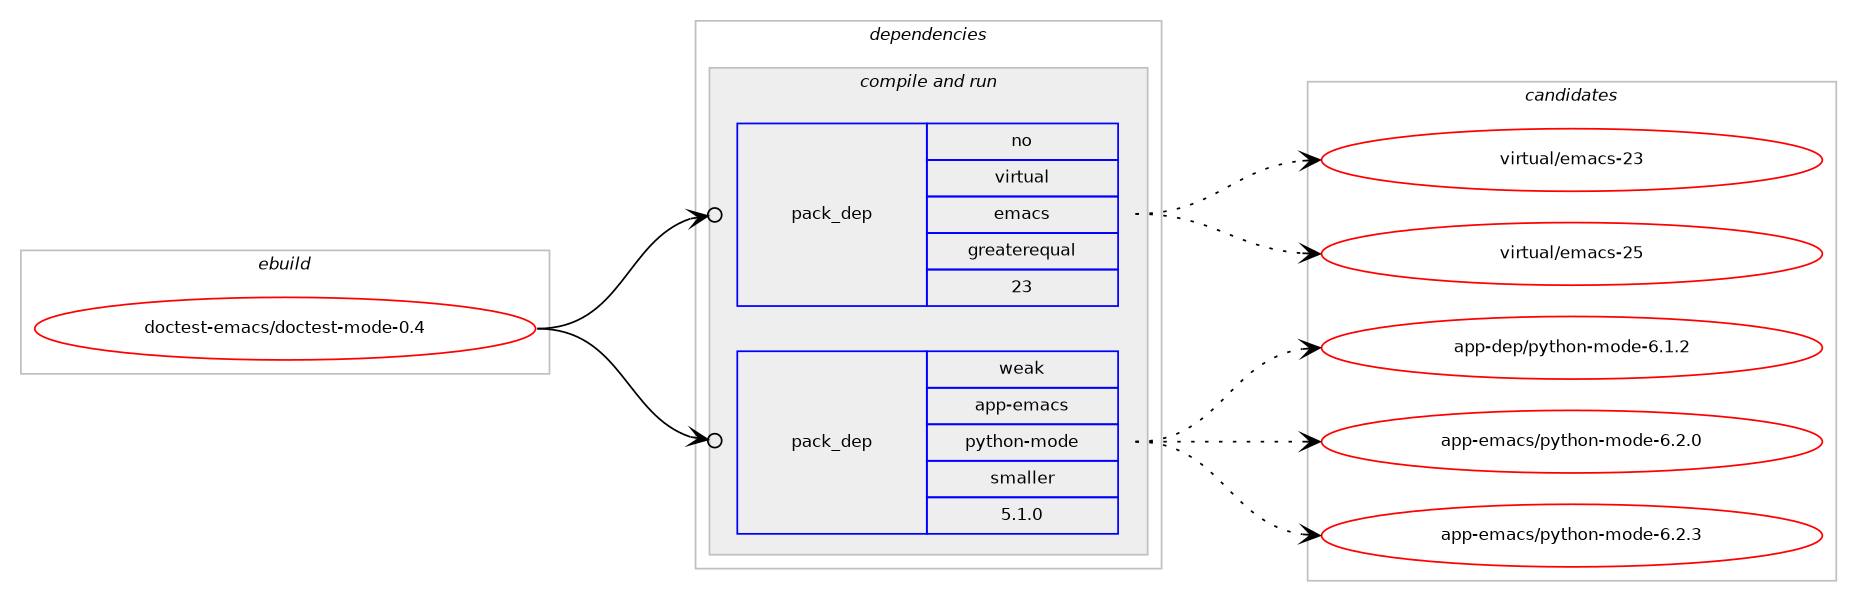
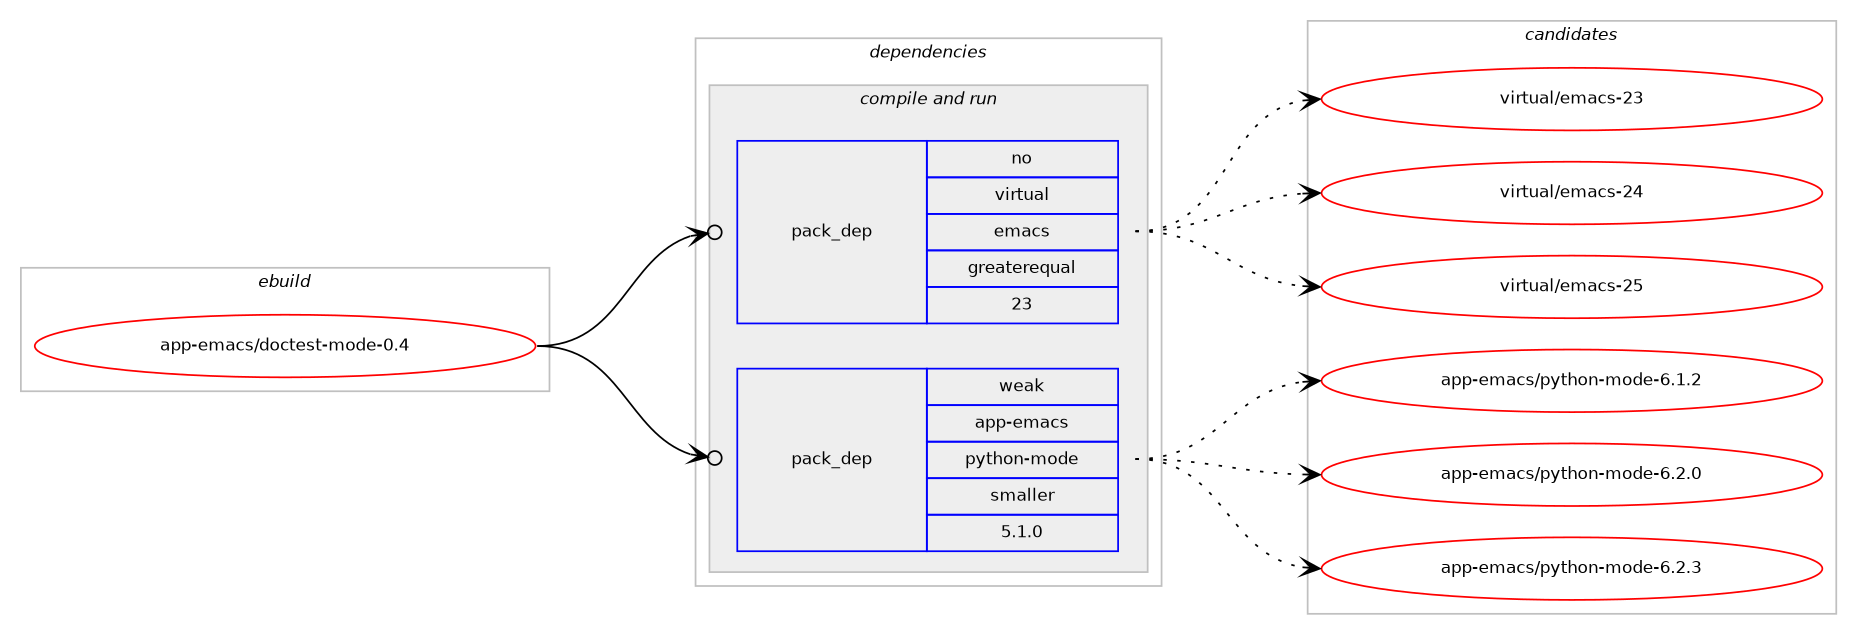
node "virtual/emacs-24": added
node "doctest-emacs/doctest-mode-0.4": label "doctest-emacs/doctest-mode-0.4" -> "app-emacs/doctest-mode-0.4"
node "app-dep/python-mode-6.1.2": label "app-dep/python-mode-6.1.2" -> "app-emacs/python-mode-6.1.2"
